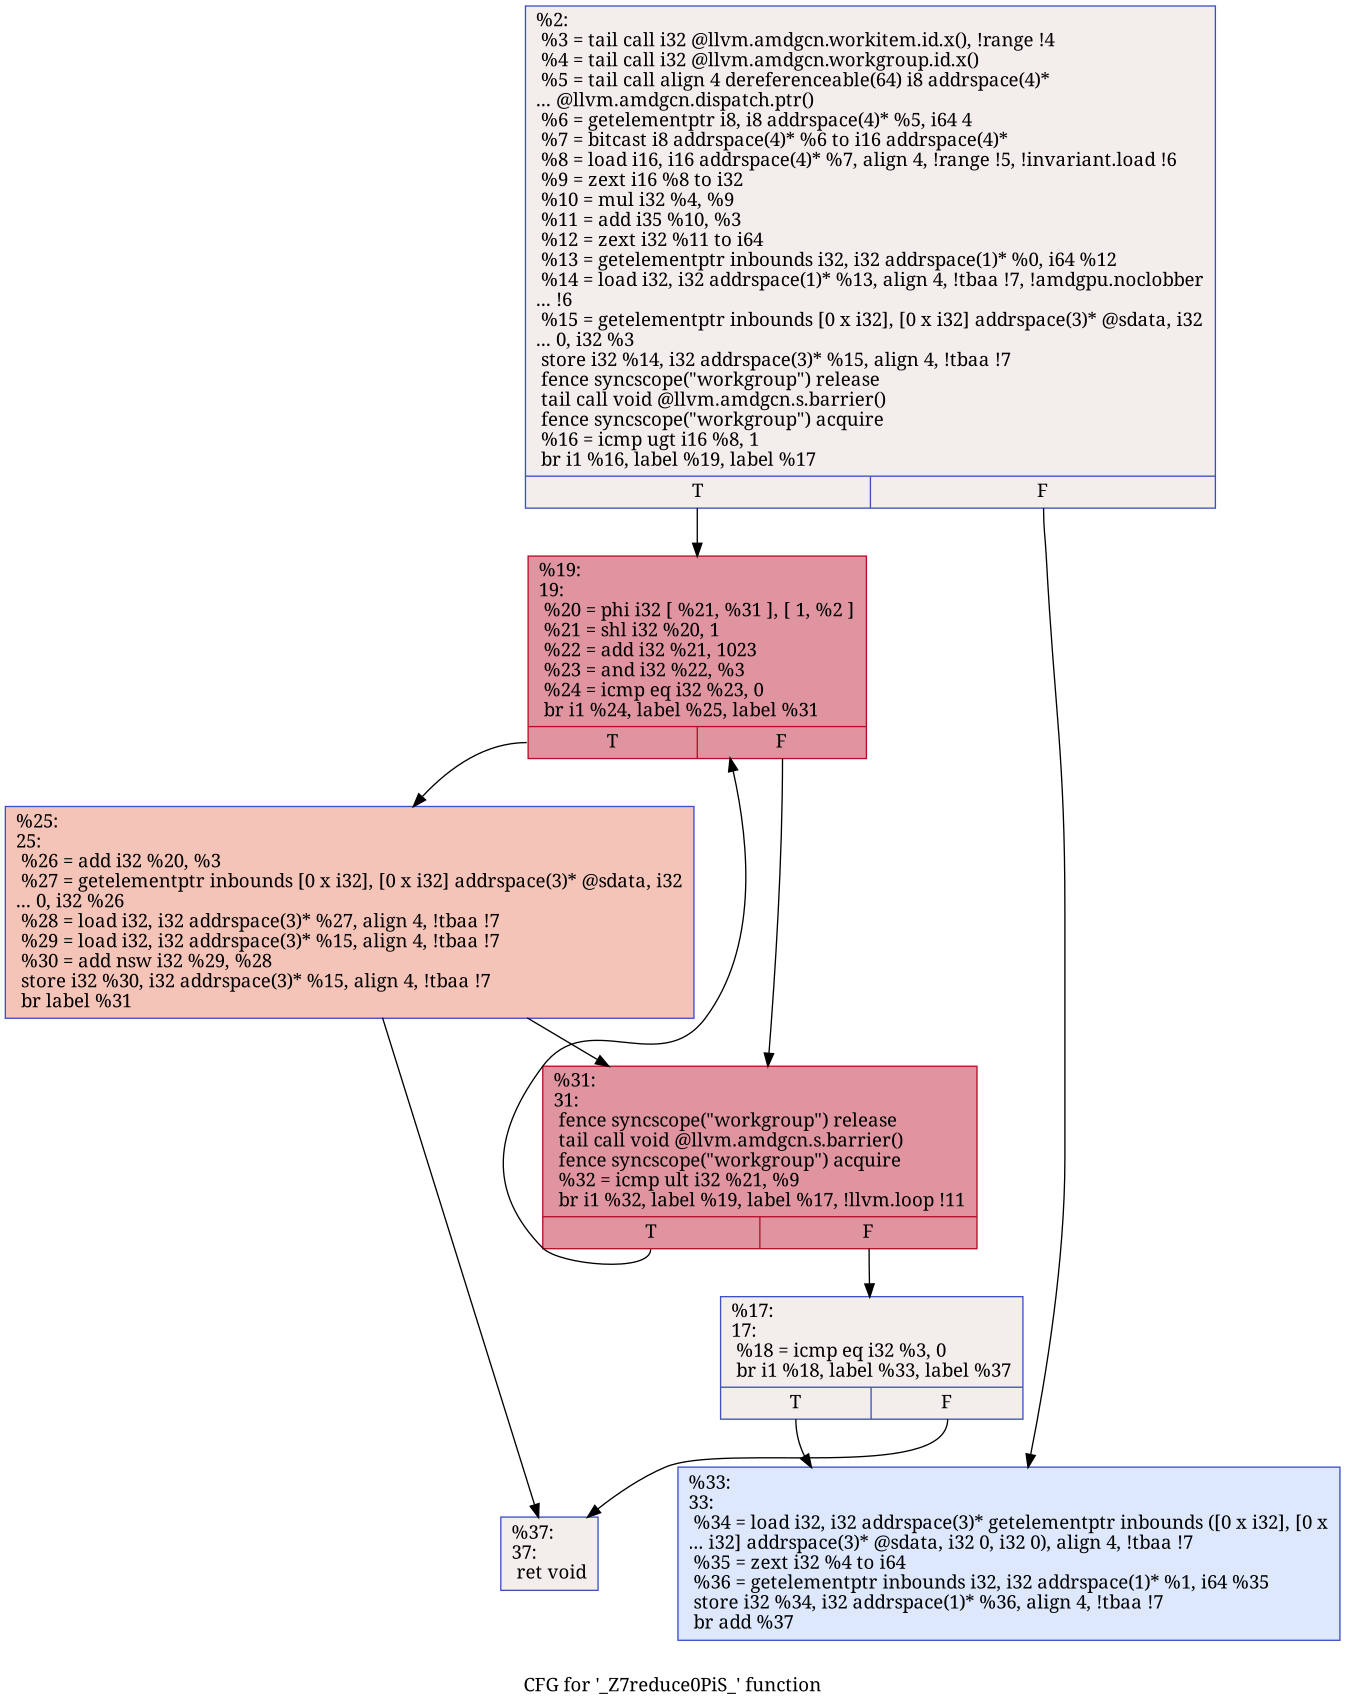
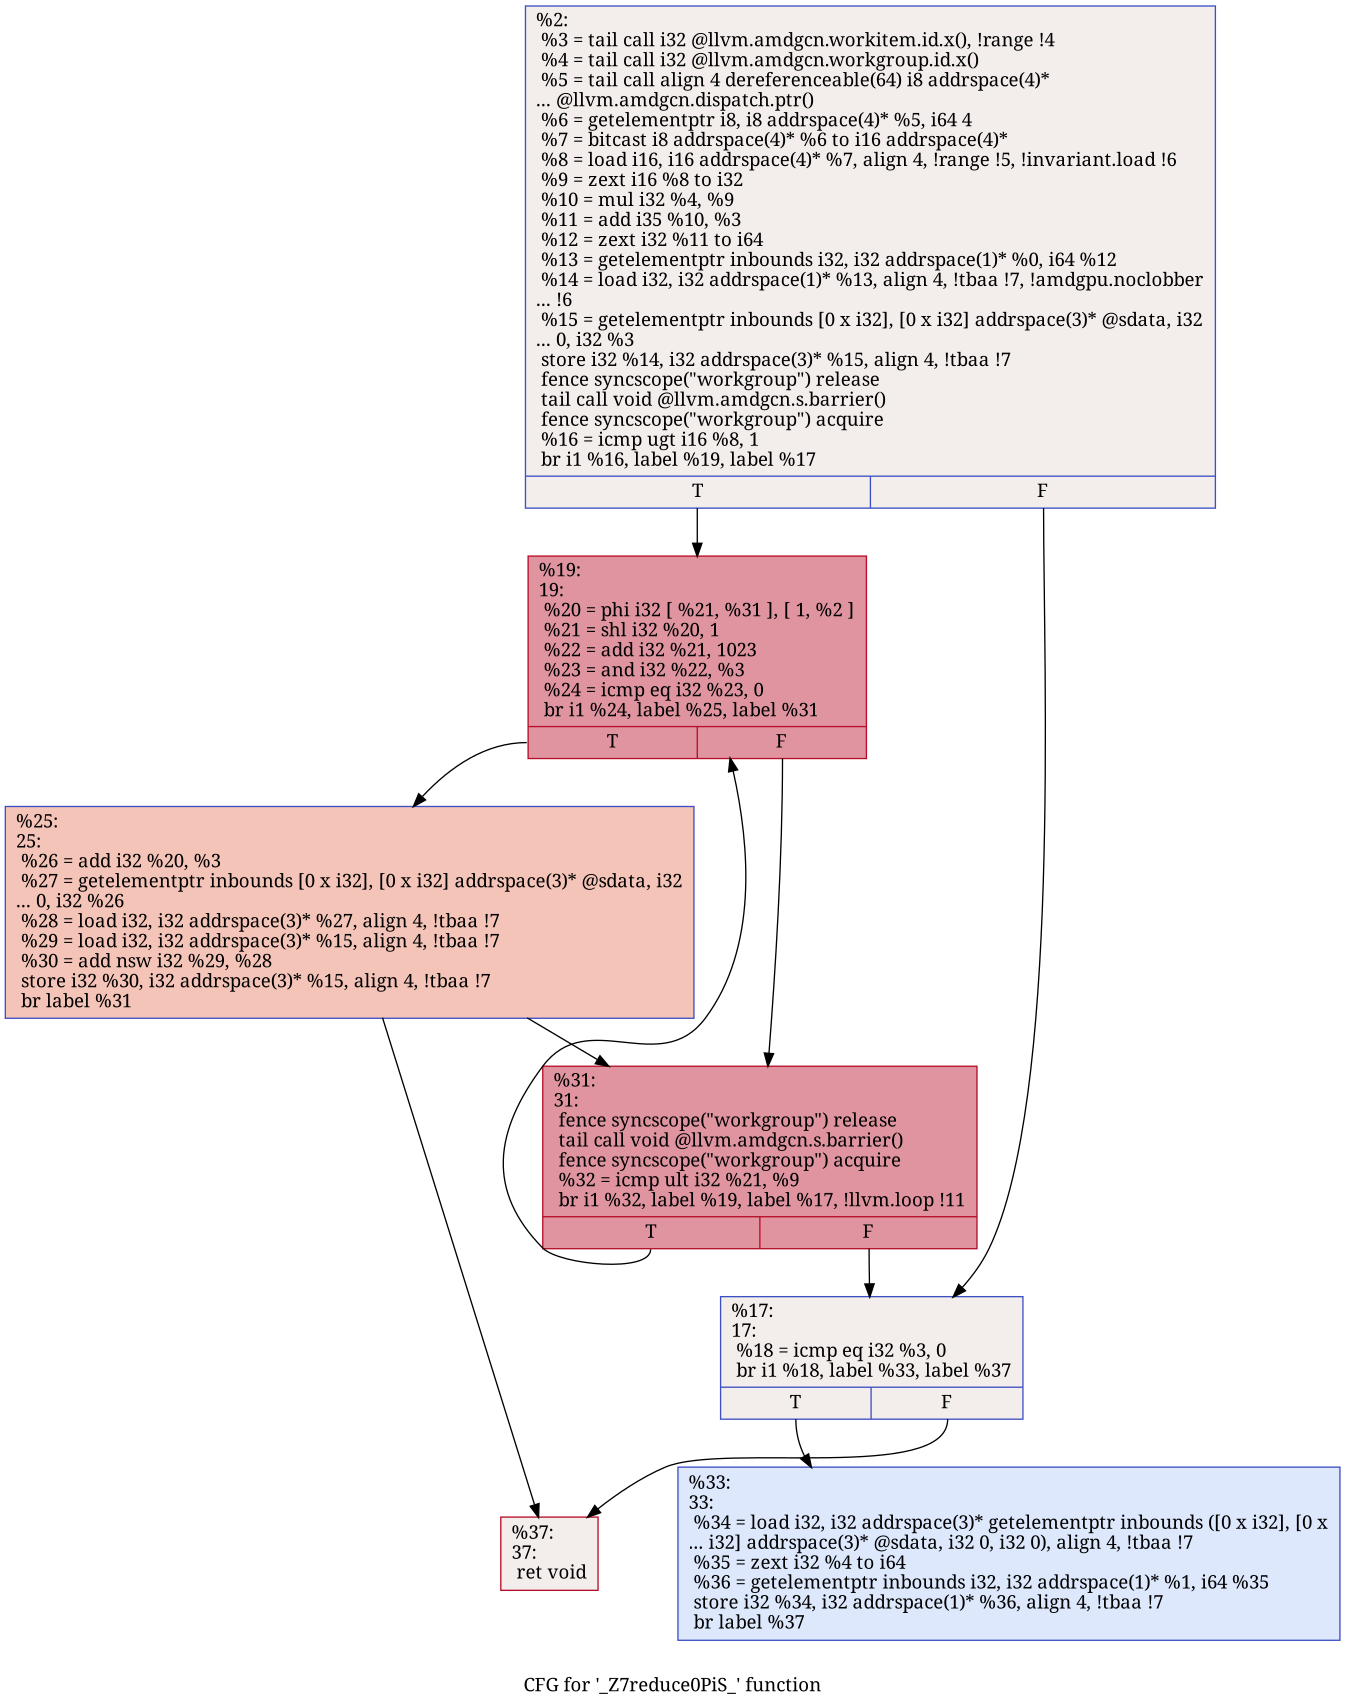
edge "%2:" -> "%33:": now "%2:" -> "%17:"
node "%37:": color #3d50c3ff -> #b70d28ff
node "%33:": text "br add %37" -> "br label %37"
